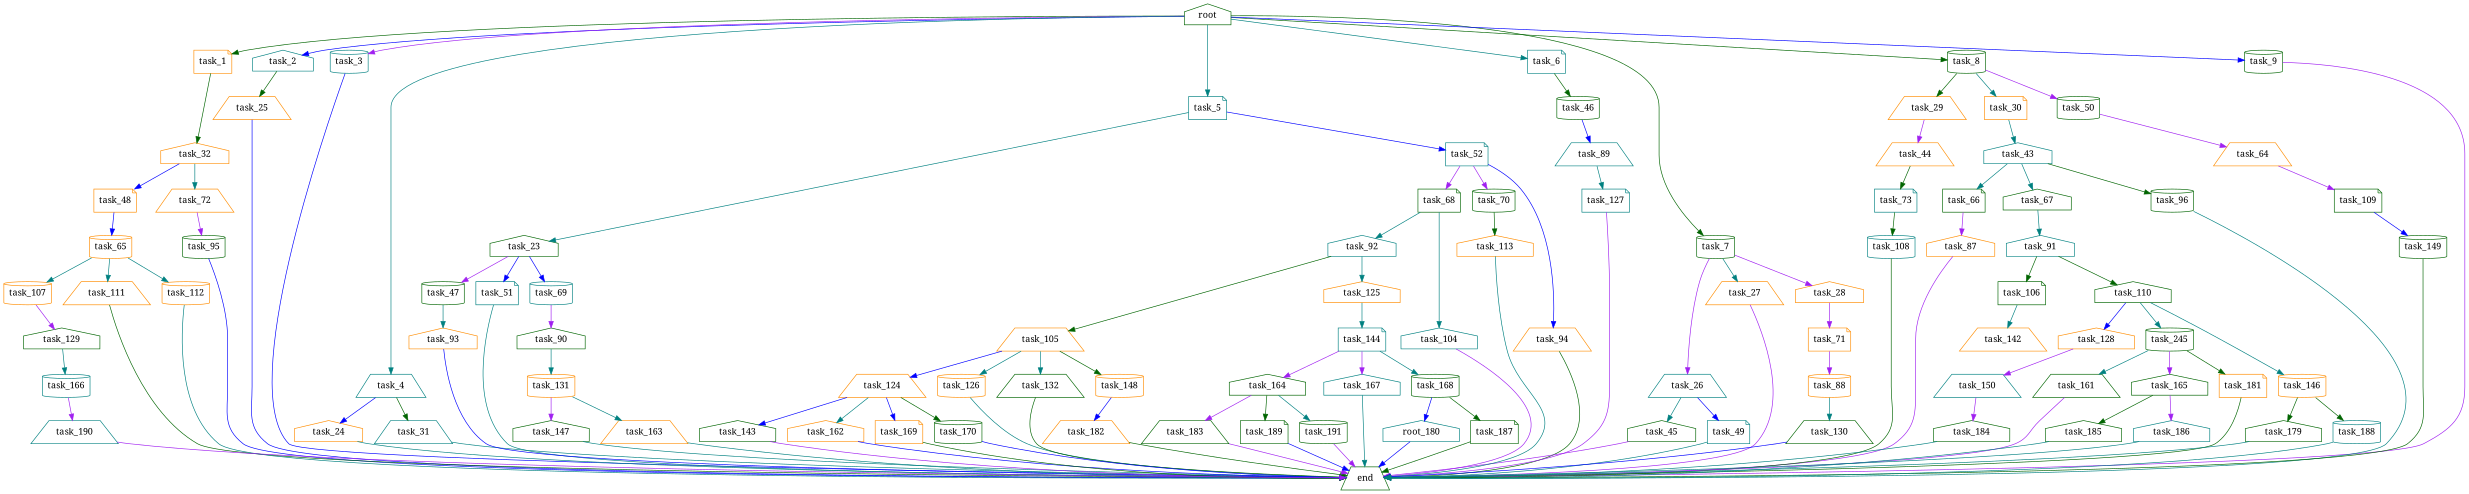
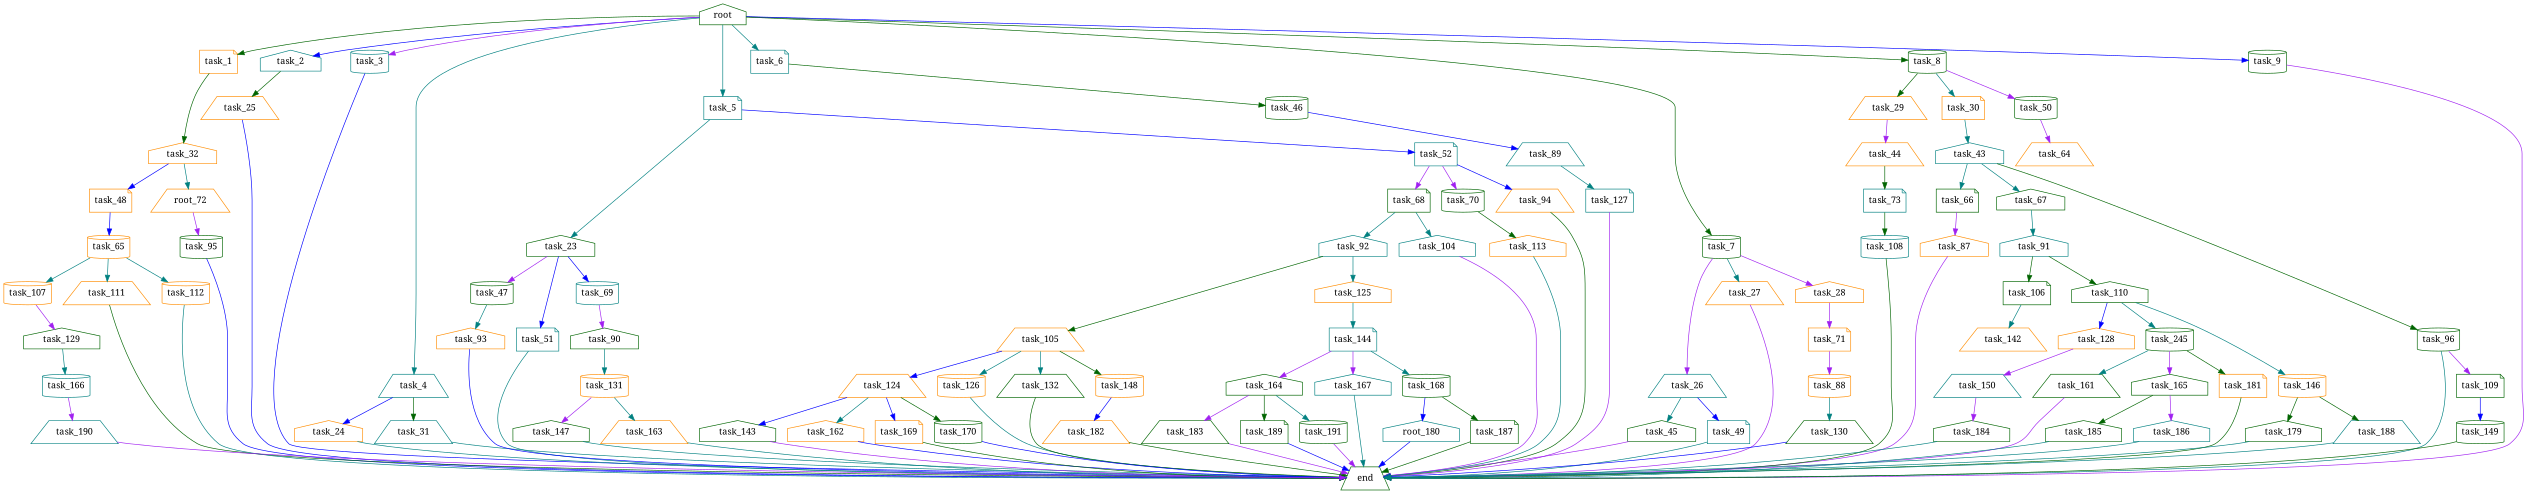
edge "task_64" -> "task_109": now "task_96" -> "task_109"
node "task_72": label "task_72" -> "root_72"
node "task_188": shape cylinder -> trapezium
